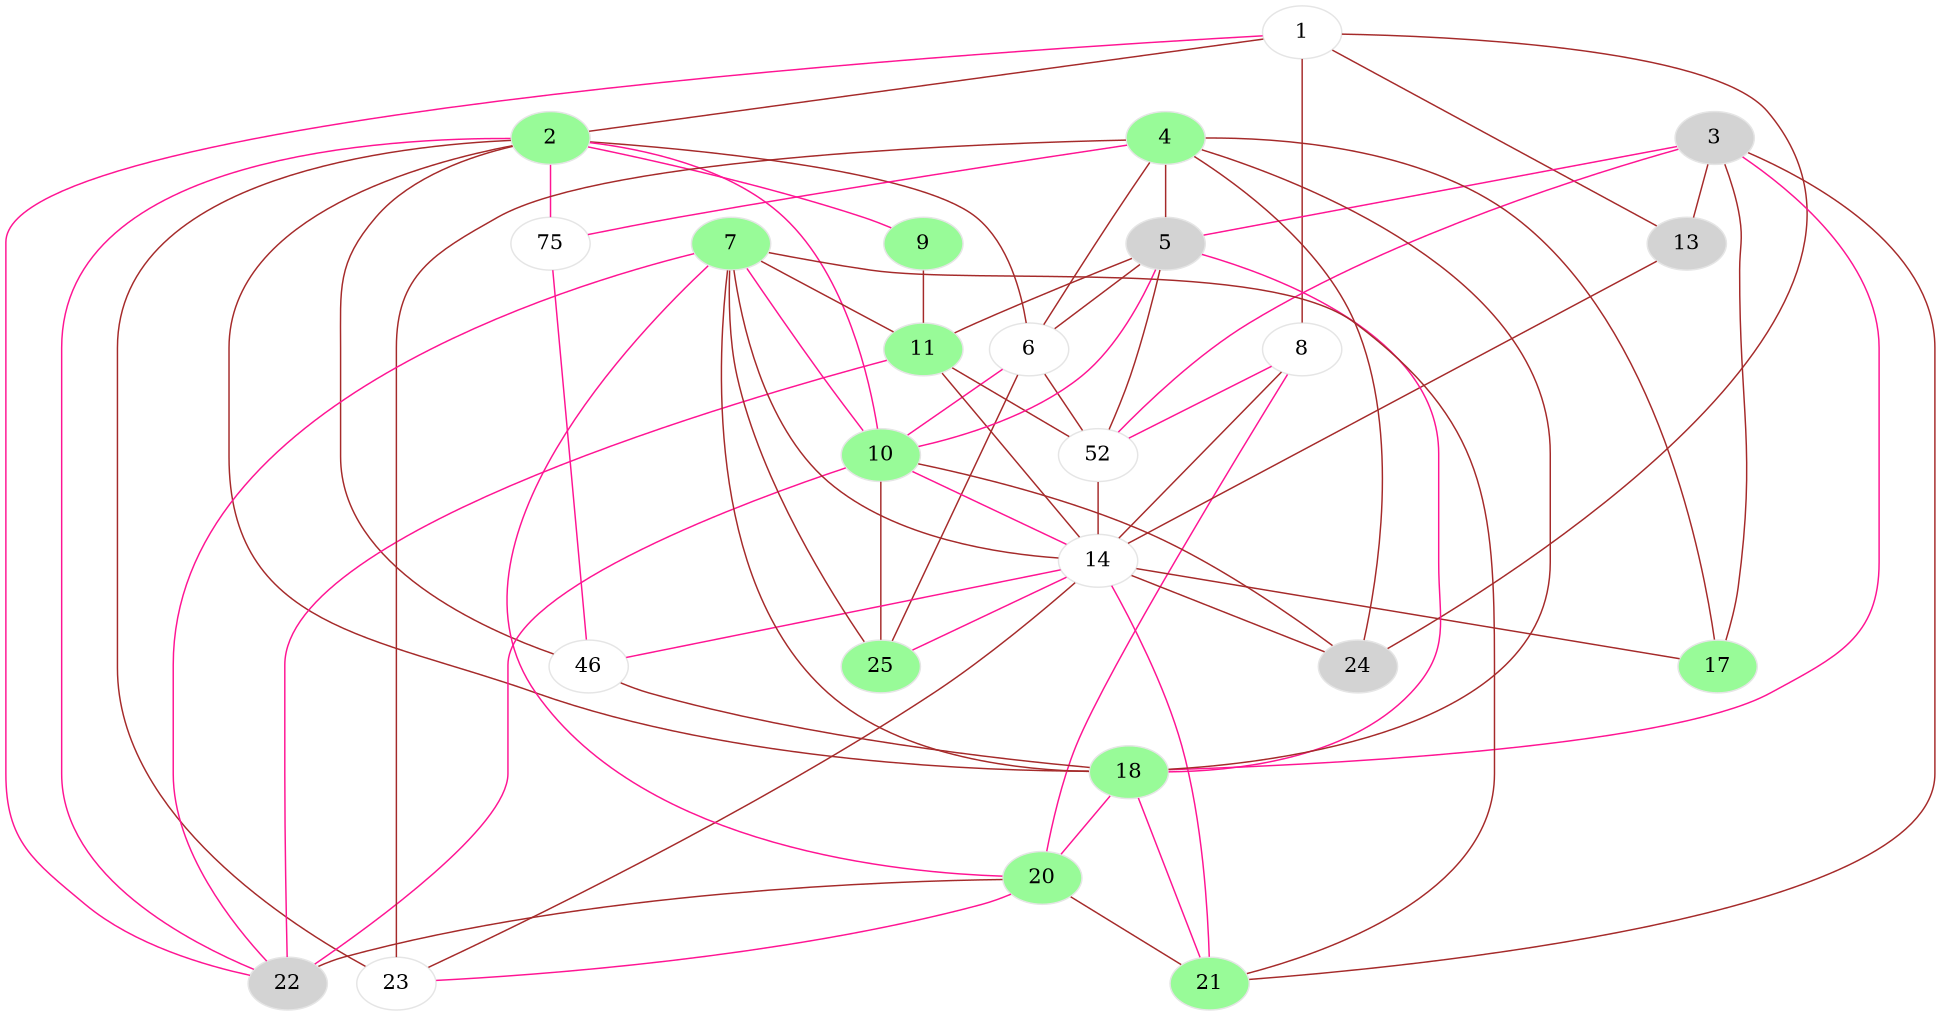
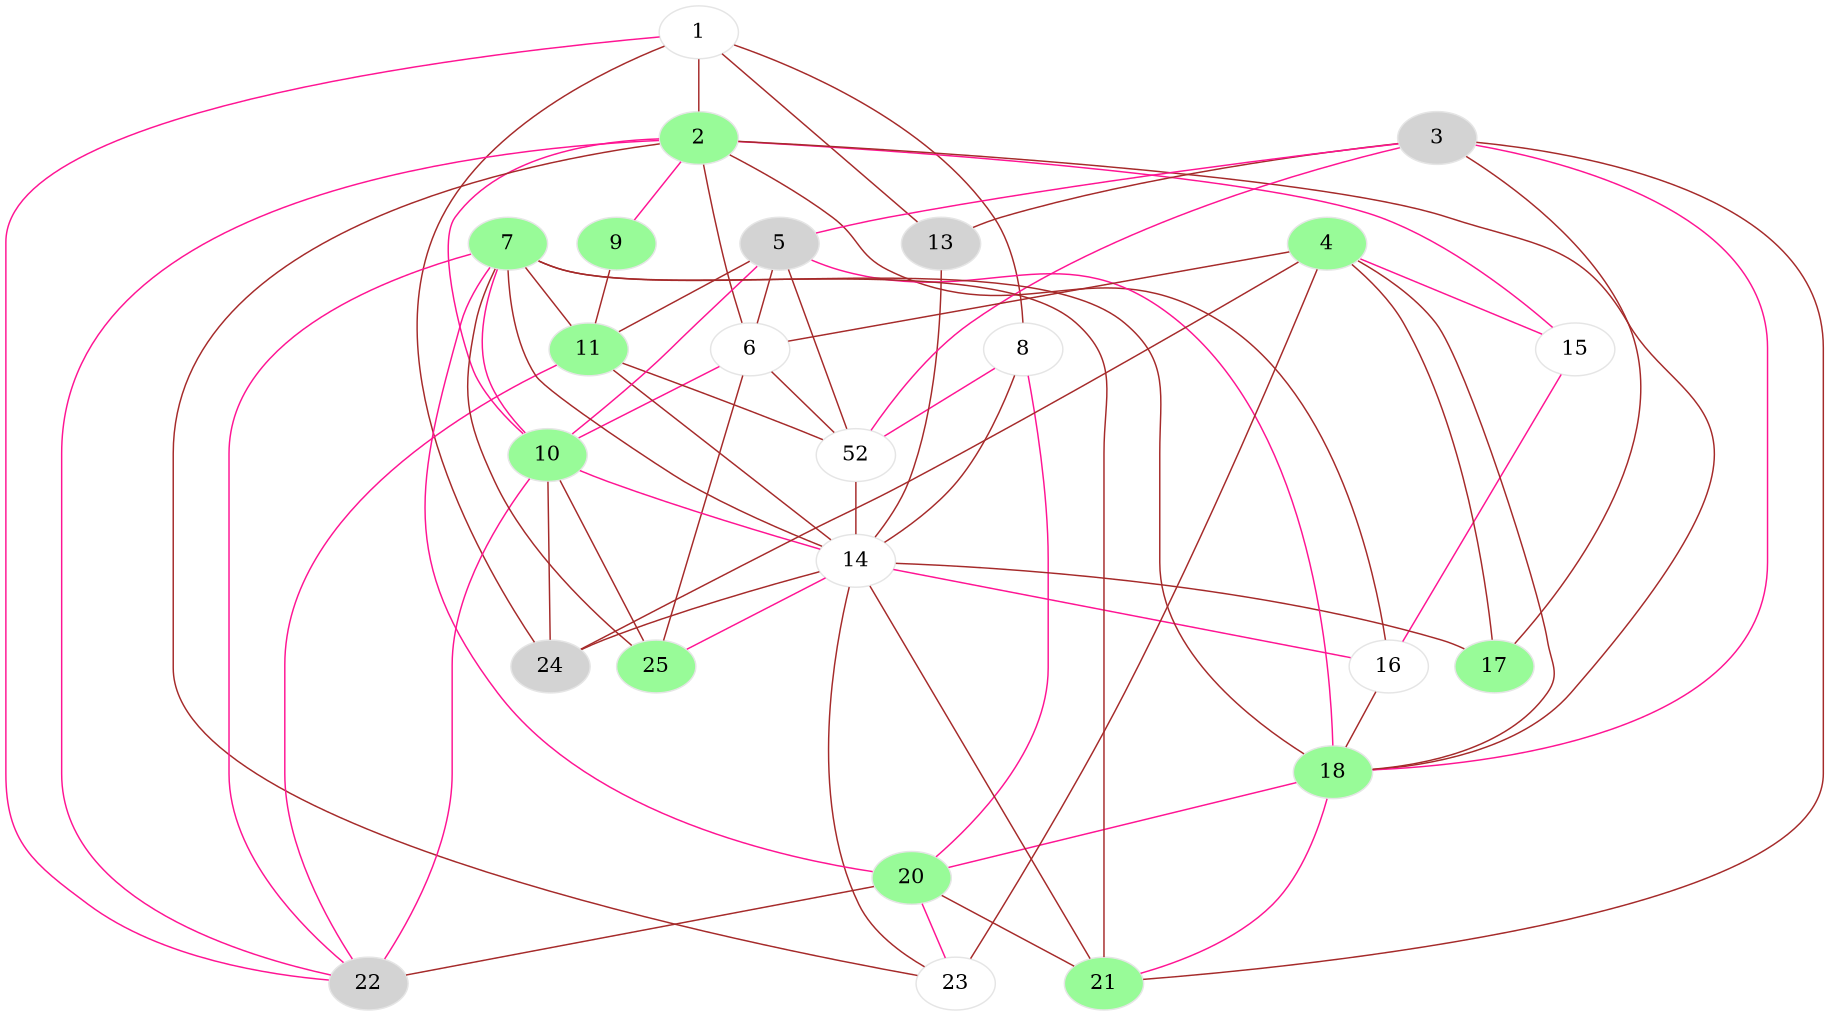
edge "4" -- "5": removed
node "75": label "75" -> "15"
node "46": label "46" -> "16"
edge "14" -- "21": color deeppink -> brown
